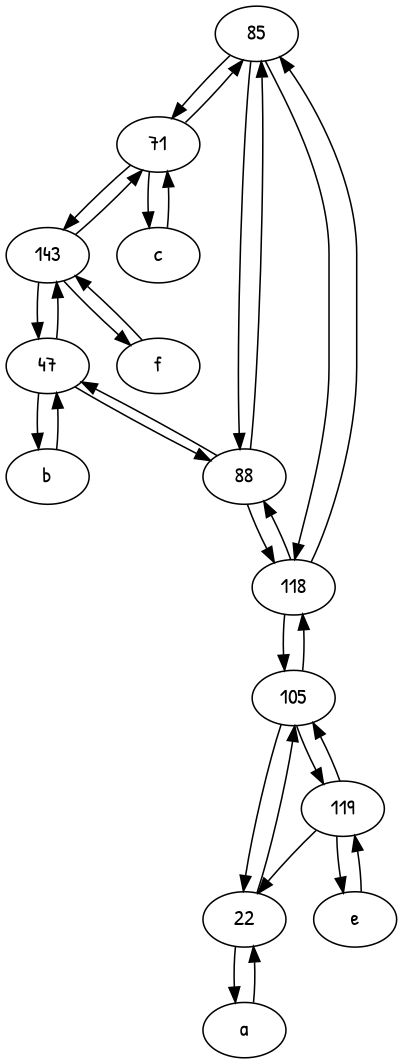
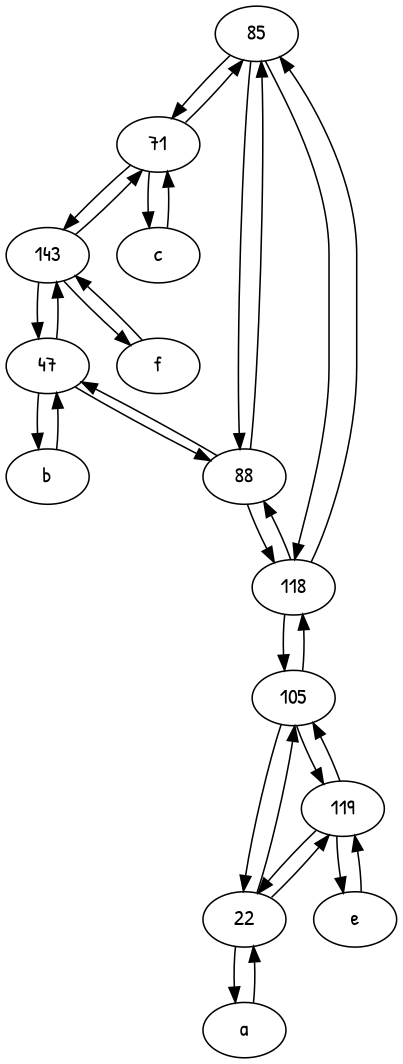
edge "22" -> "119": added
